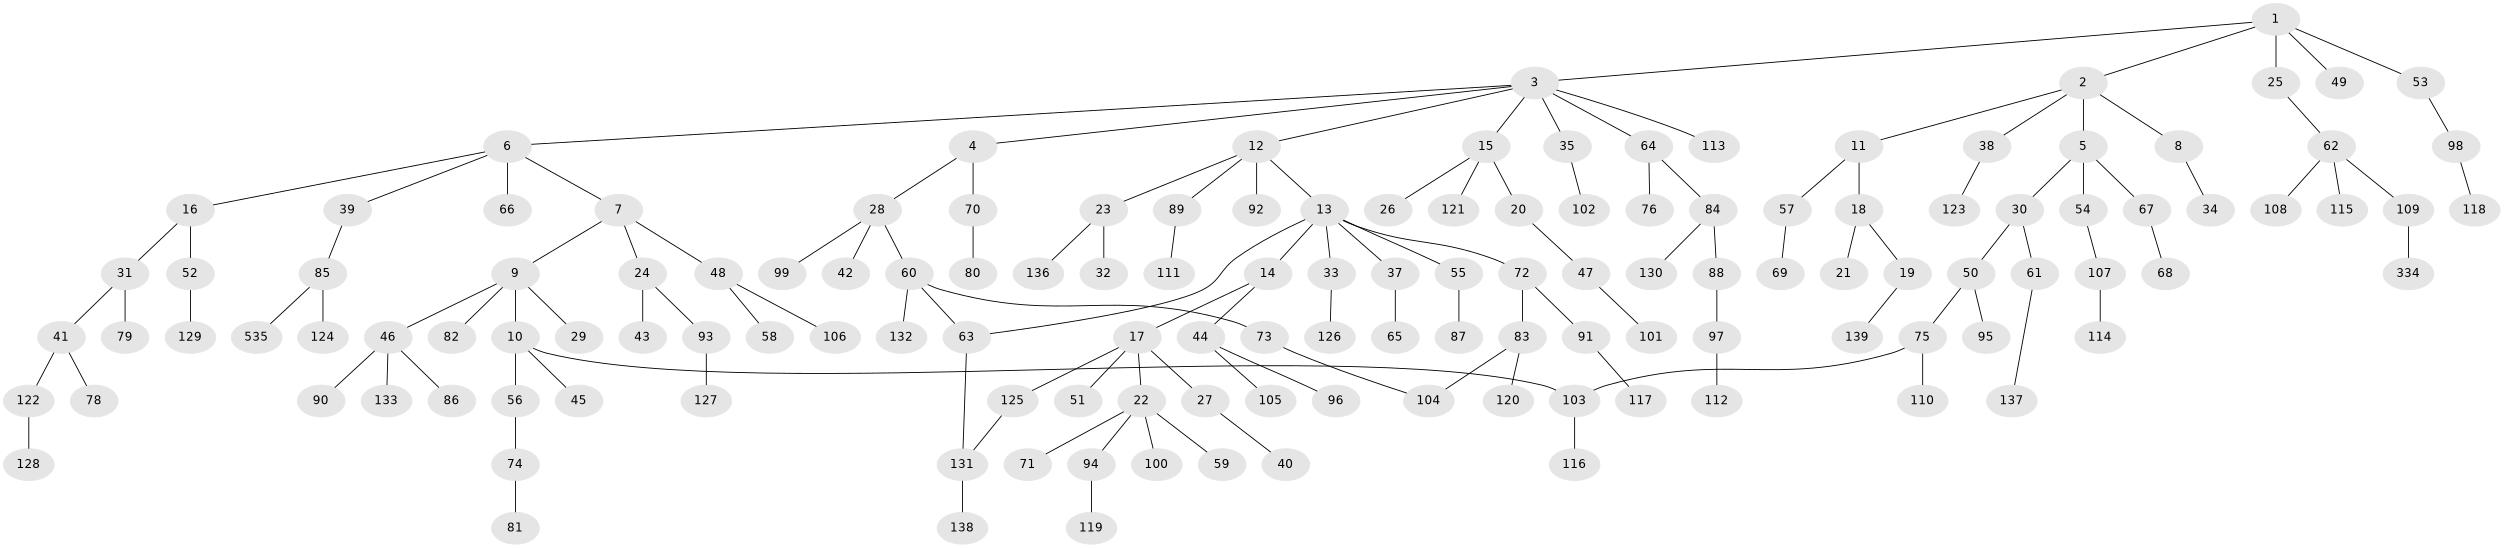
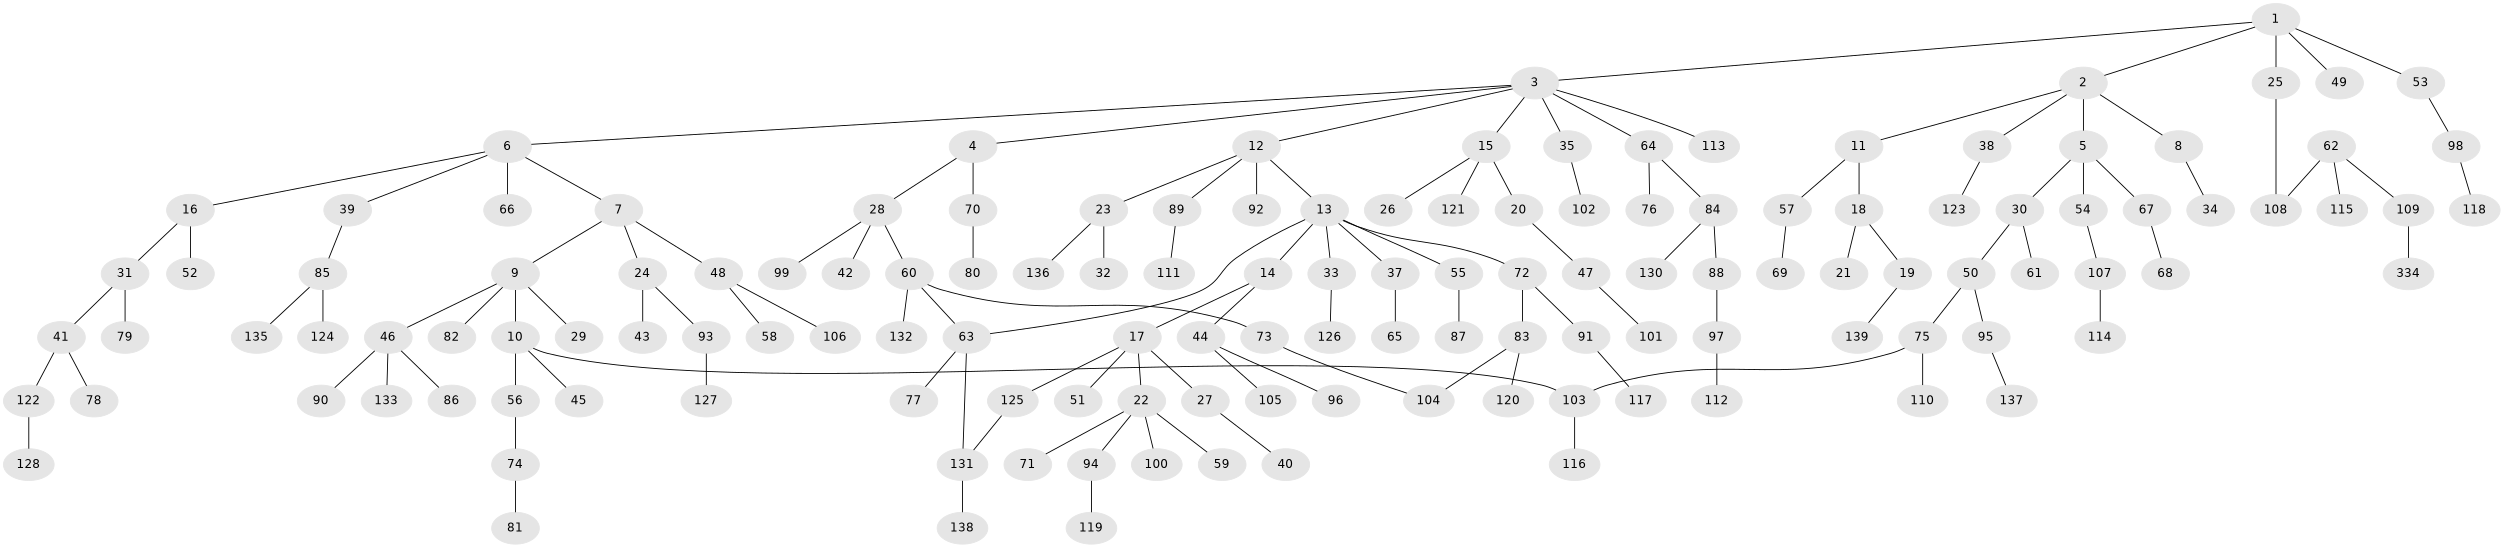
edge "25" -- "62": now "25" -- "108"
node "129": removed
node "535": label "535" -> "135"
edge "61" -- "137": now "95" -- "137"
node "77": added
